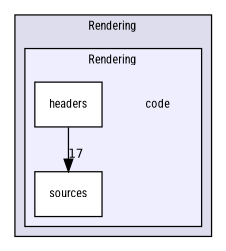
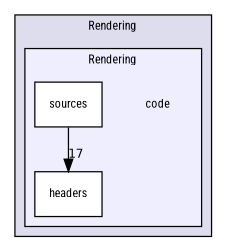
edge "headers" -> "sources": reversed
